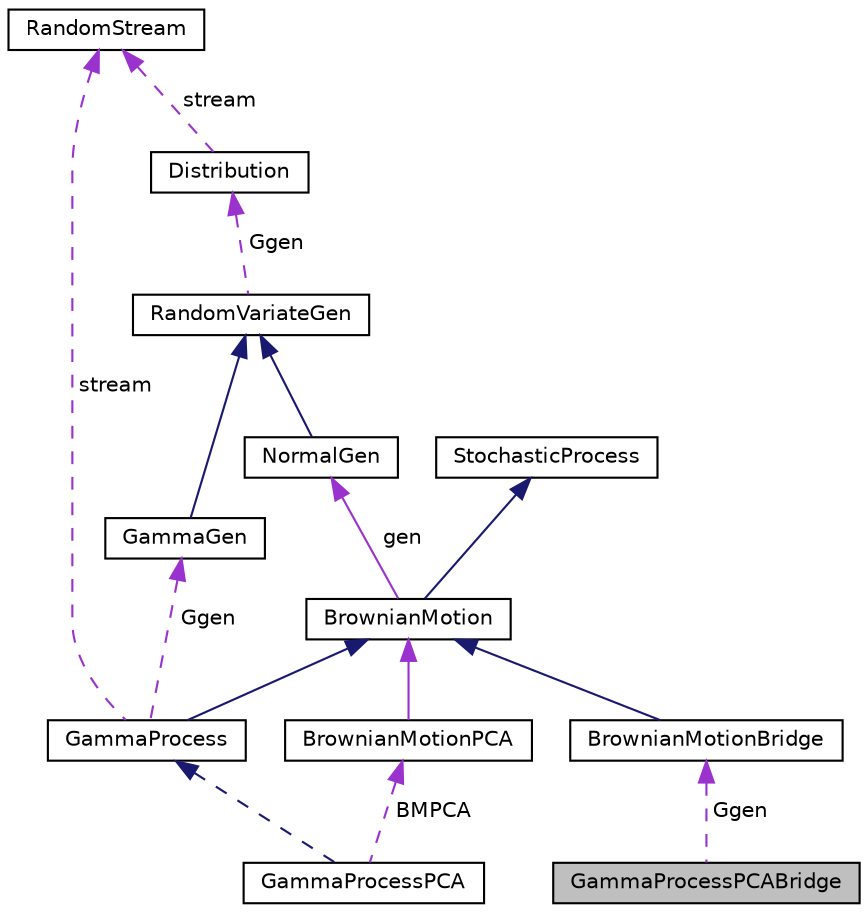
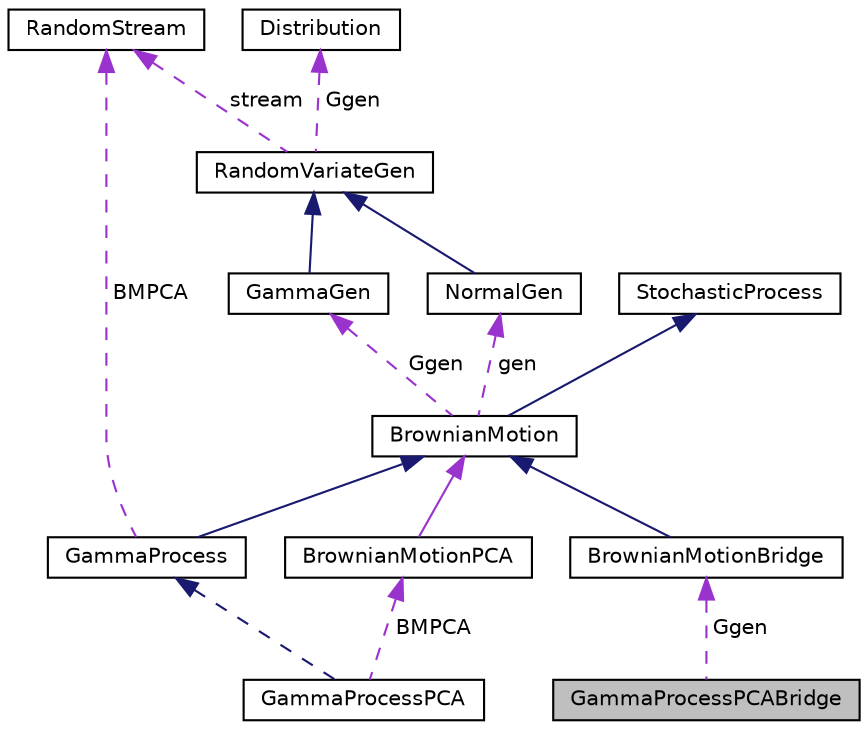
edge "Distribution" -> "RandomStream": now "RandomVariateGen" -> "RandomStream"
edge "GammaProcess" -> "RandomStream": label " stream" -> " BMPCA"
edge "BrownianMotion" -> "NormalGen": style solid -> dashed
edge "GammaProcess" -> "GammaGen": now "BrownianMotion" -> "GammaGen"
